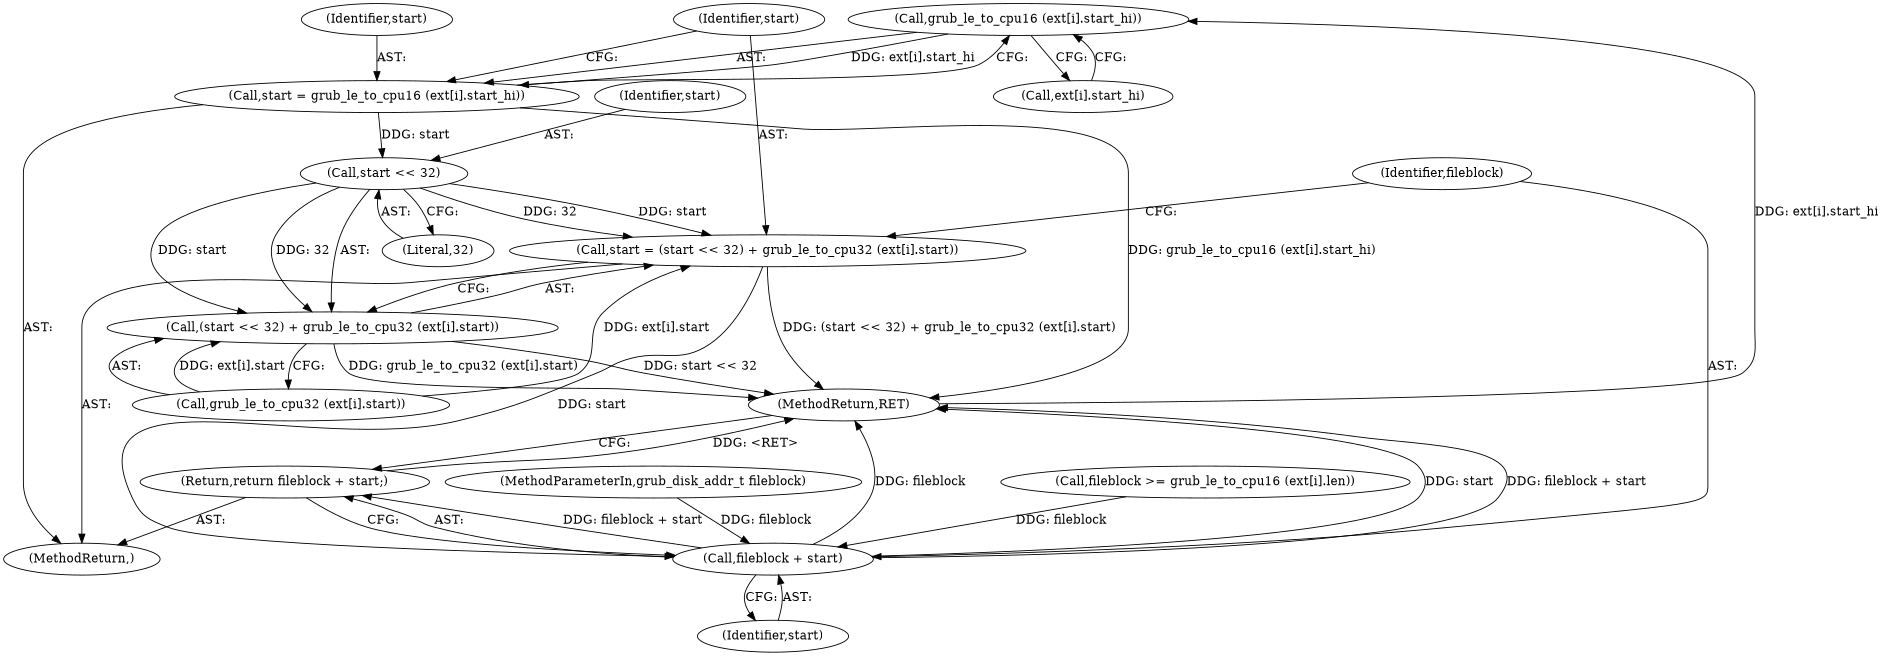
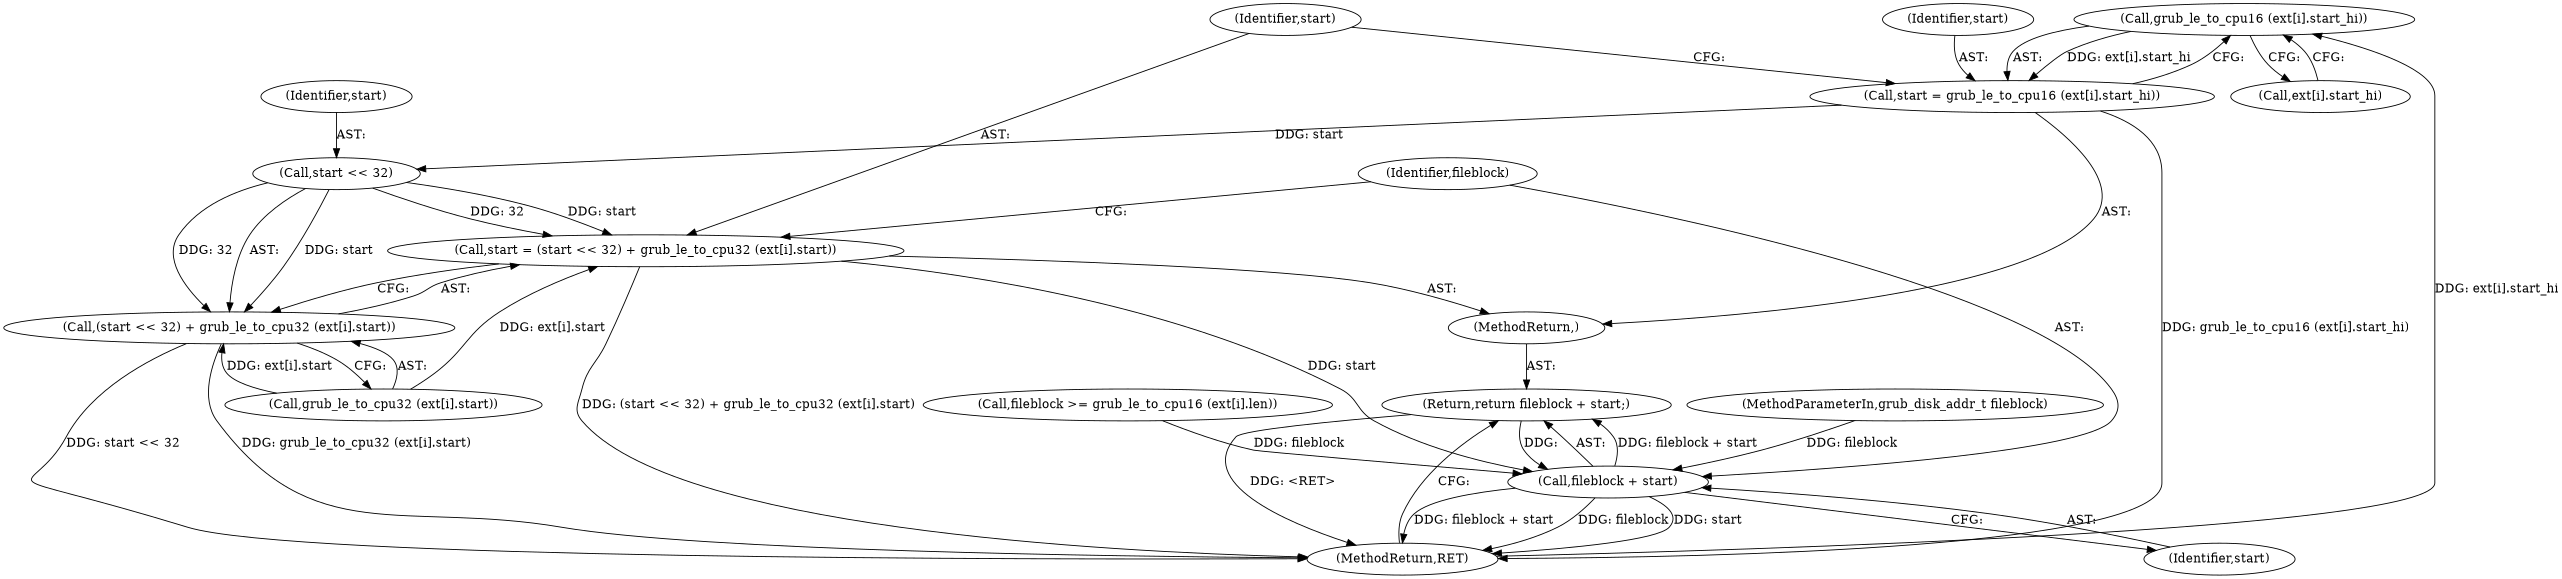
node "(Literal,32)": removed
edge "(Return,return fileblock + start;)" -> "(MethodReturn,)": reversed
edge "(Return,return fileblock + start;)" -> "(Call,fileblock + start)": label "CFG: " -> "DDG: "
